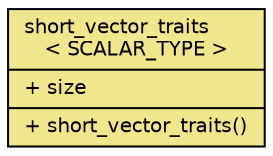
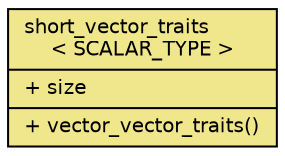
node "short_vector_traits": text "+ short_vector_traits()" -> "+ vector_vector_traits()"
